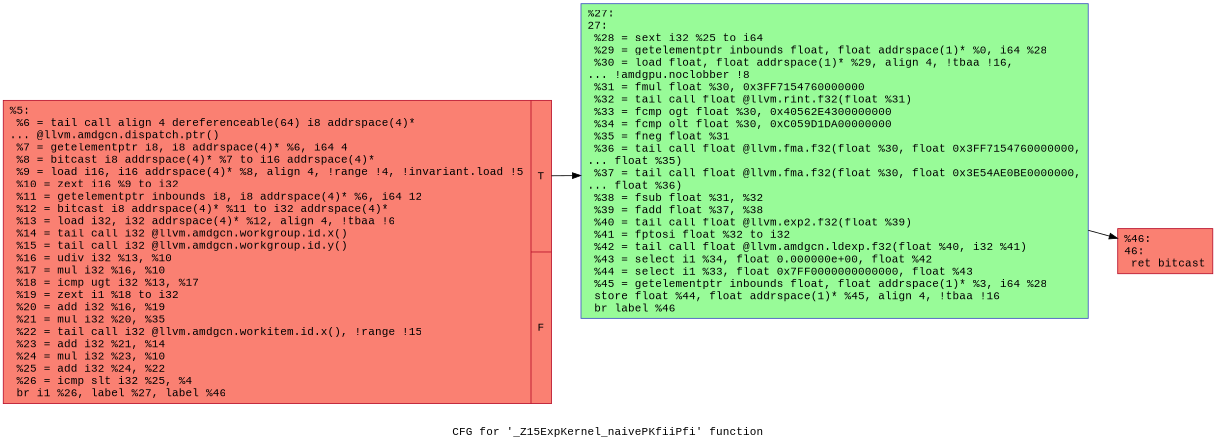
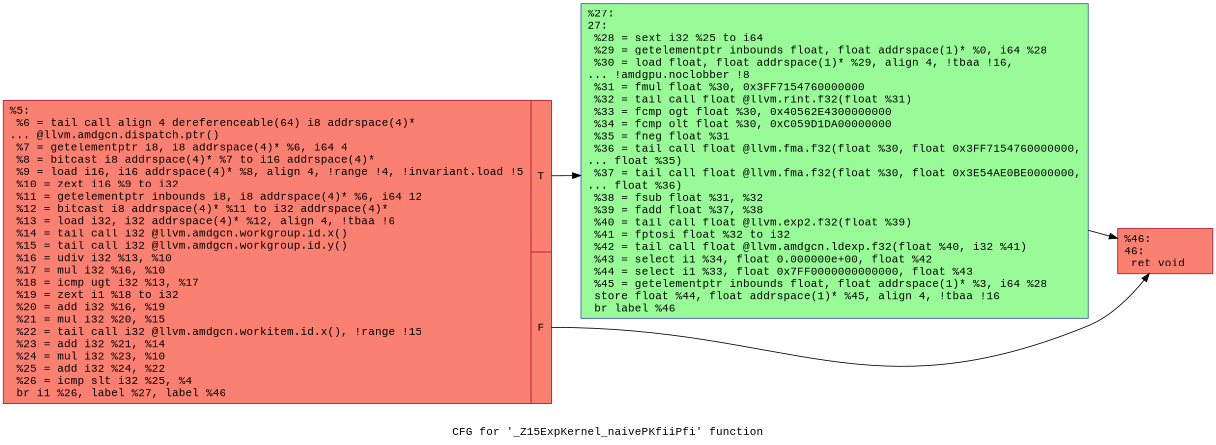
node "%46:": text "ret bitcast" -> "ret void"
node "%5:": text "%21 = mul i32 %20, %35" -> "%21 = mul i32 %20, %15"
edge "%5:" -> "%46:": added
